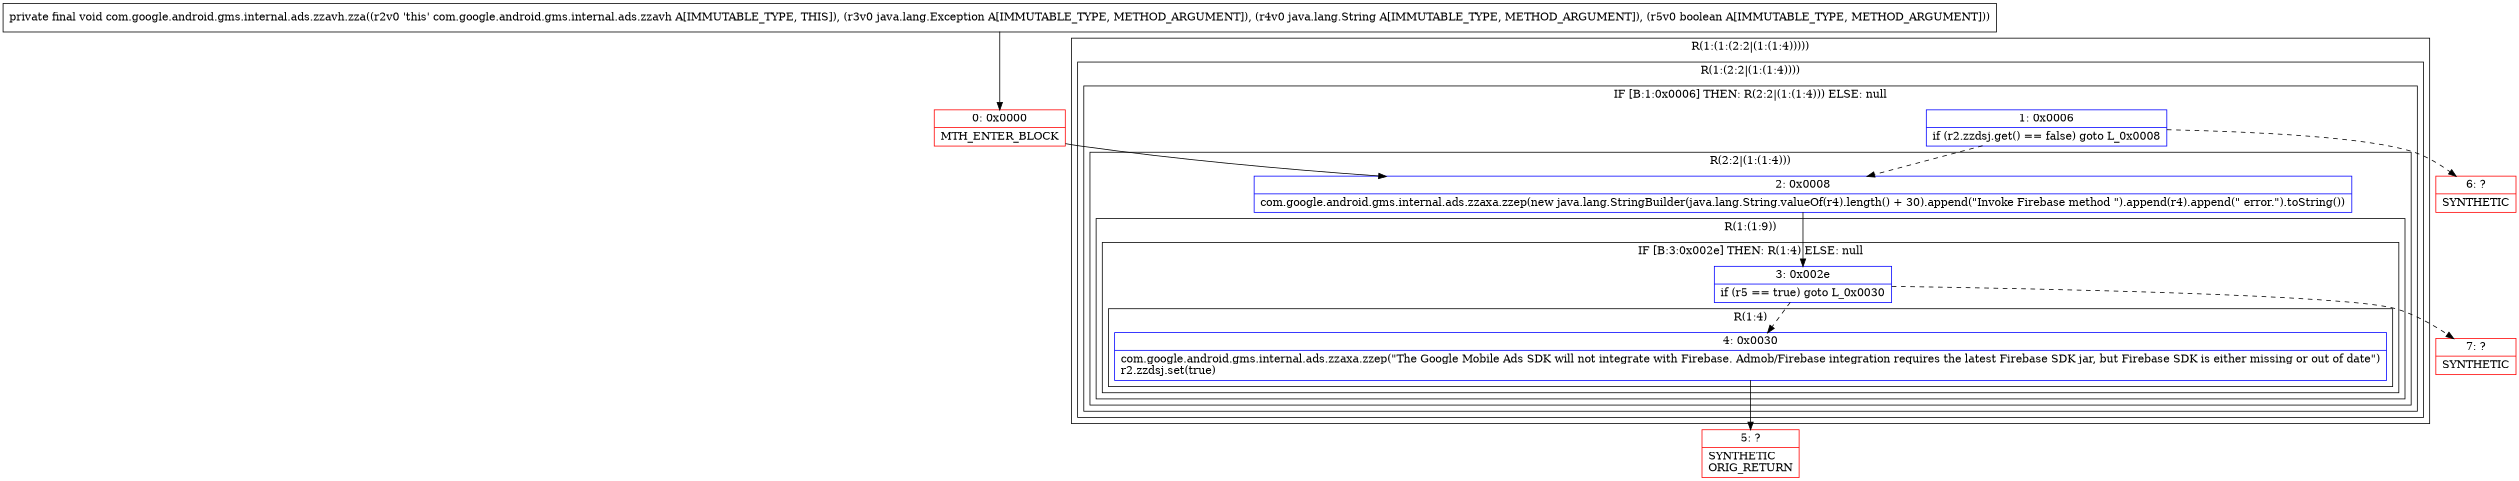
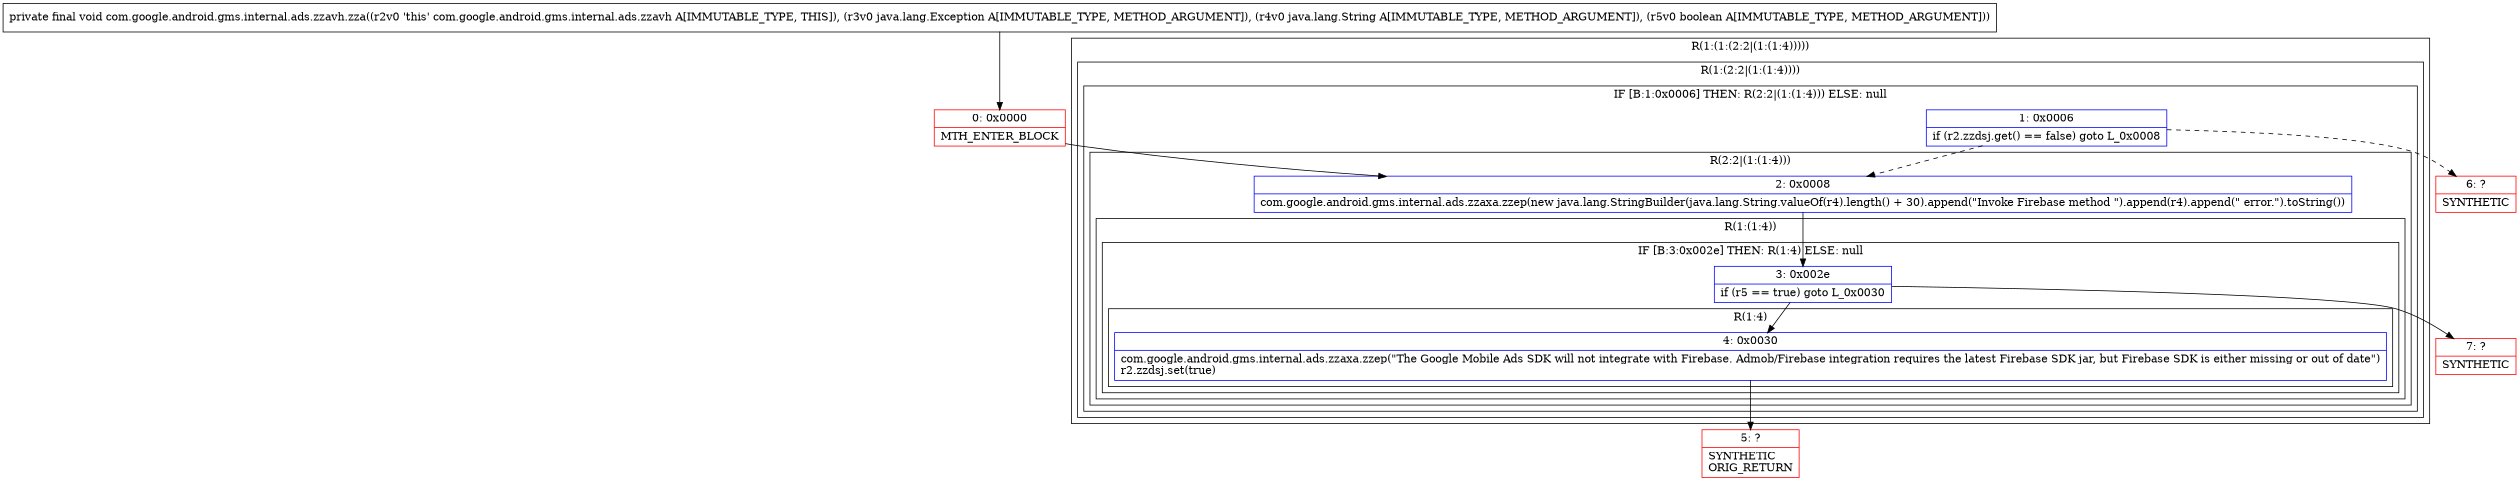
cluster "R(1:(1:9))": label "R(1:(1:9))" -> "R(1:(1:4))"
edge "3: 0x002e" -> "7: ?": style dashed -> solid
edge "3: 0x002e" -> "4: 0x0030": style dashed -> solid
